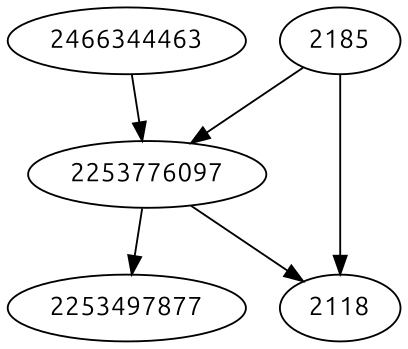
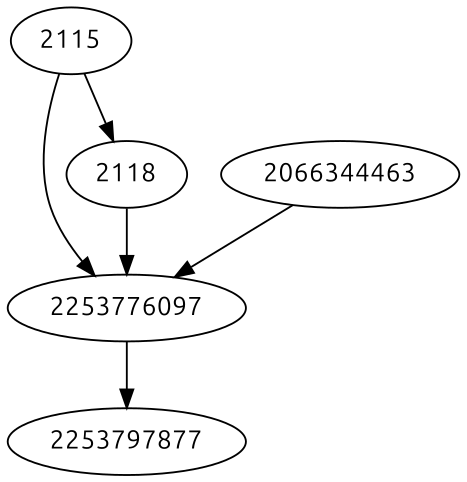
node "2466344463": label "2466344463" -> "2066344463"
node "2185": label "2185" -> "2115"
edge "2253776097" -> "2118": reversed
node "2253497877": label "2253497877" -> "2253797877"
